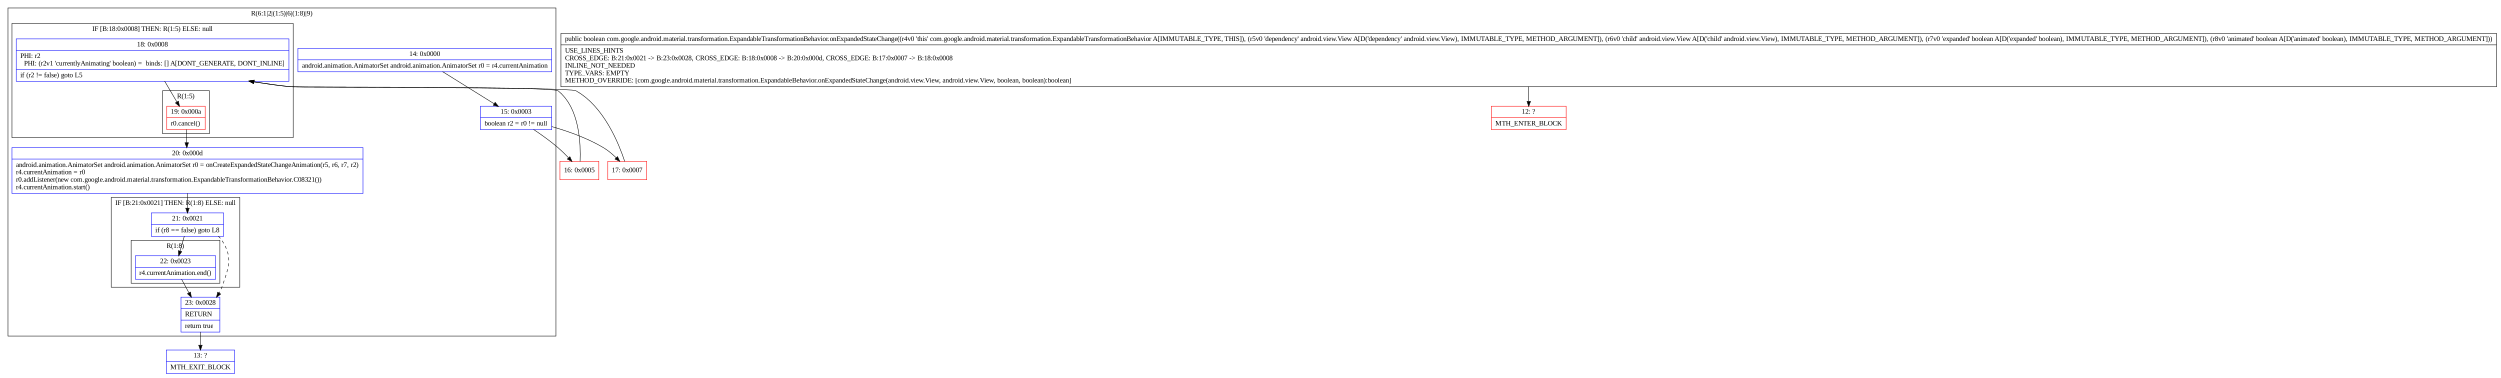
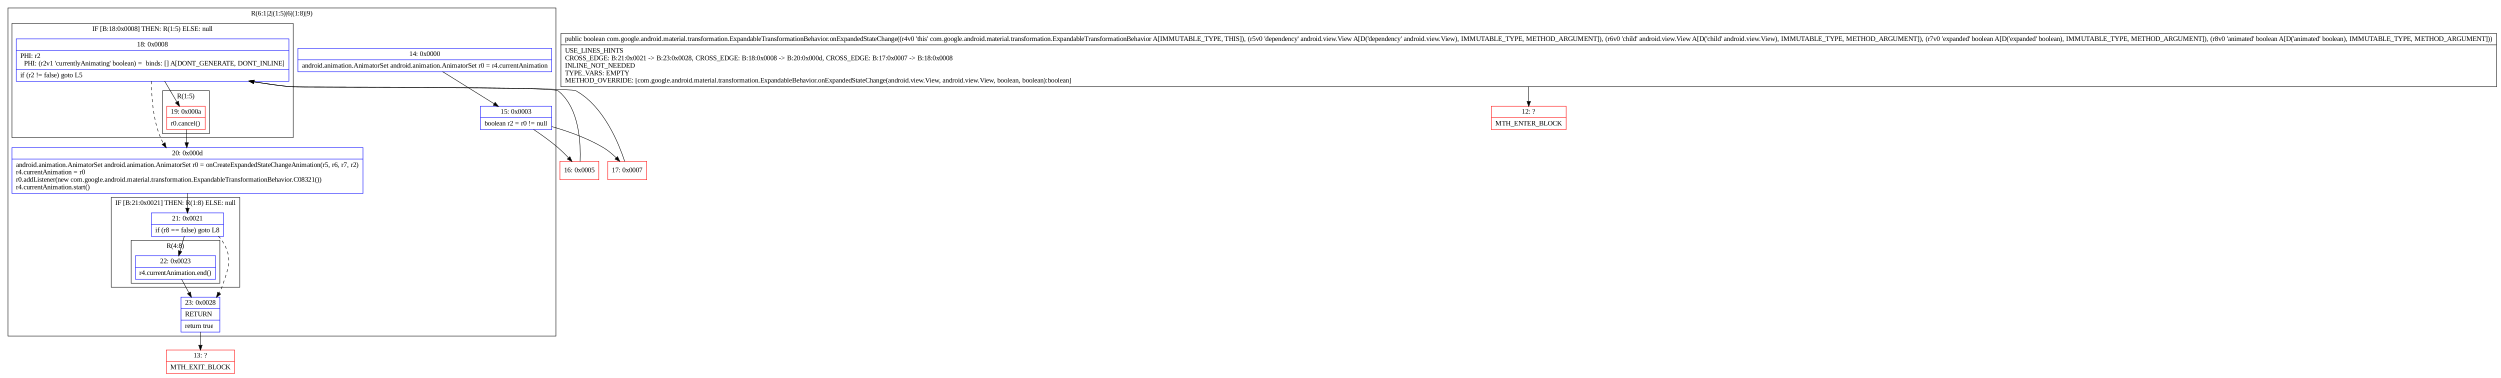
edge "18: 0x0008" -> "20: 0x000d": added
cluster "R(1:8)": label "R(1:8)" -> "R(4:8)"
node "13: ?": color blue -> red
